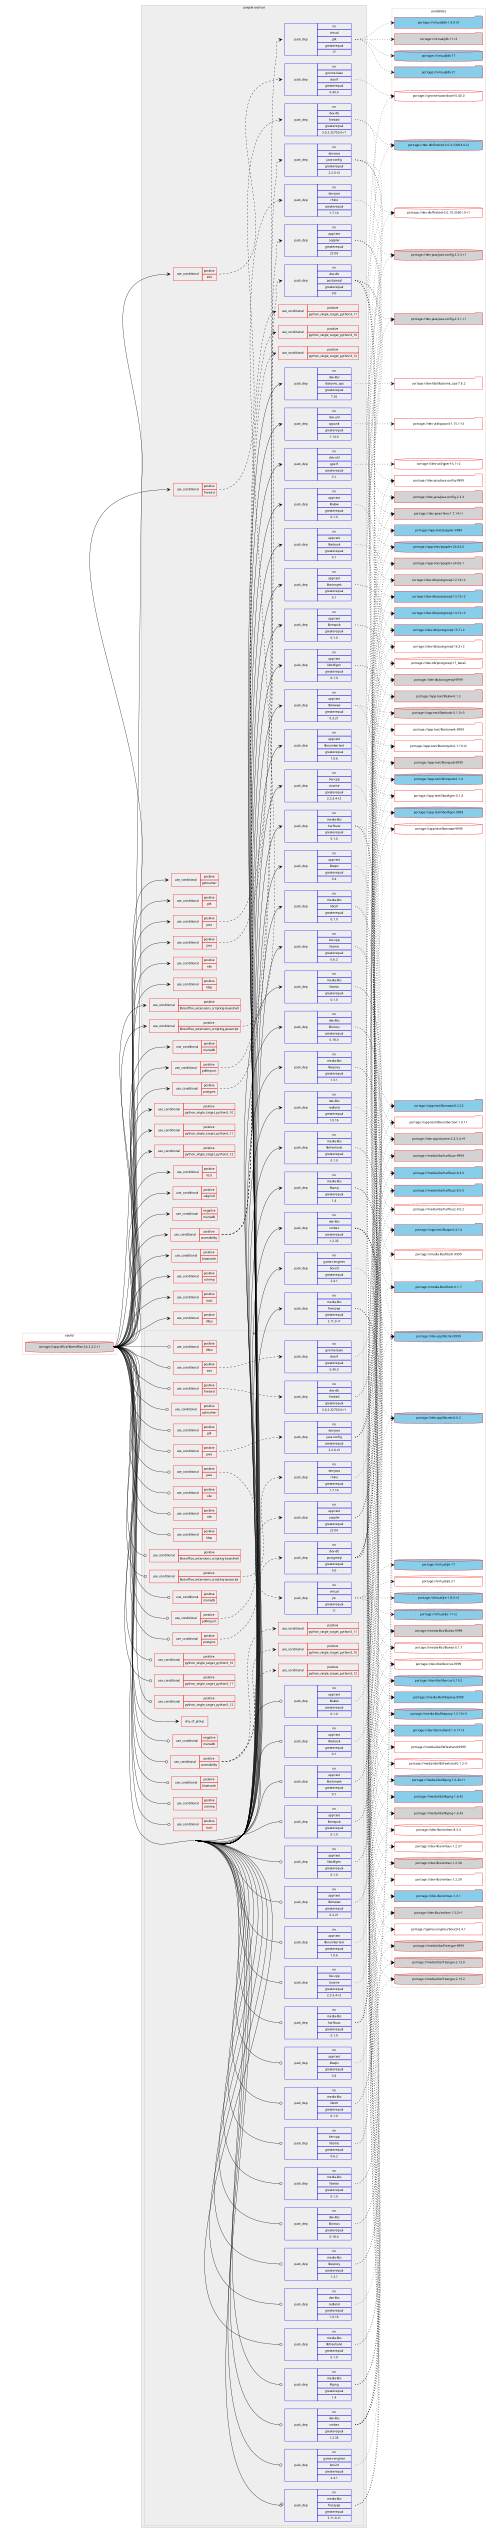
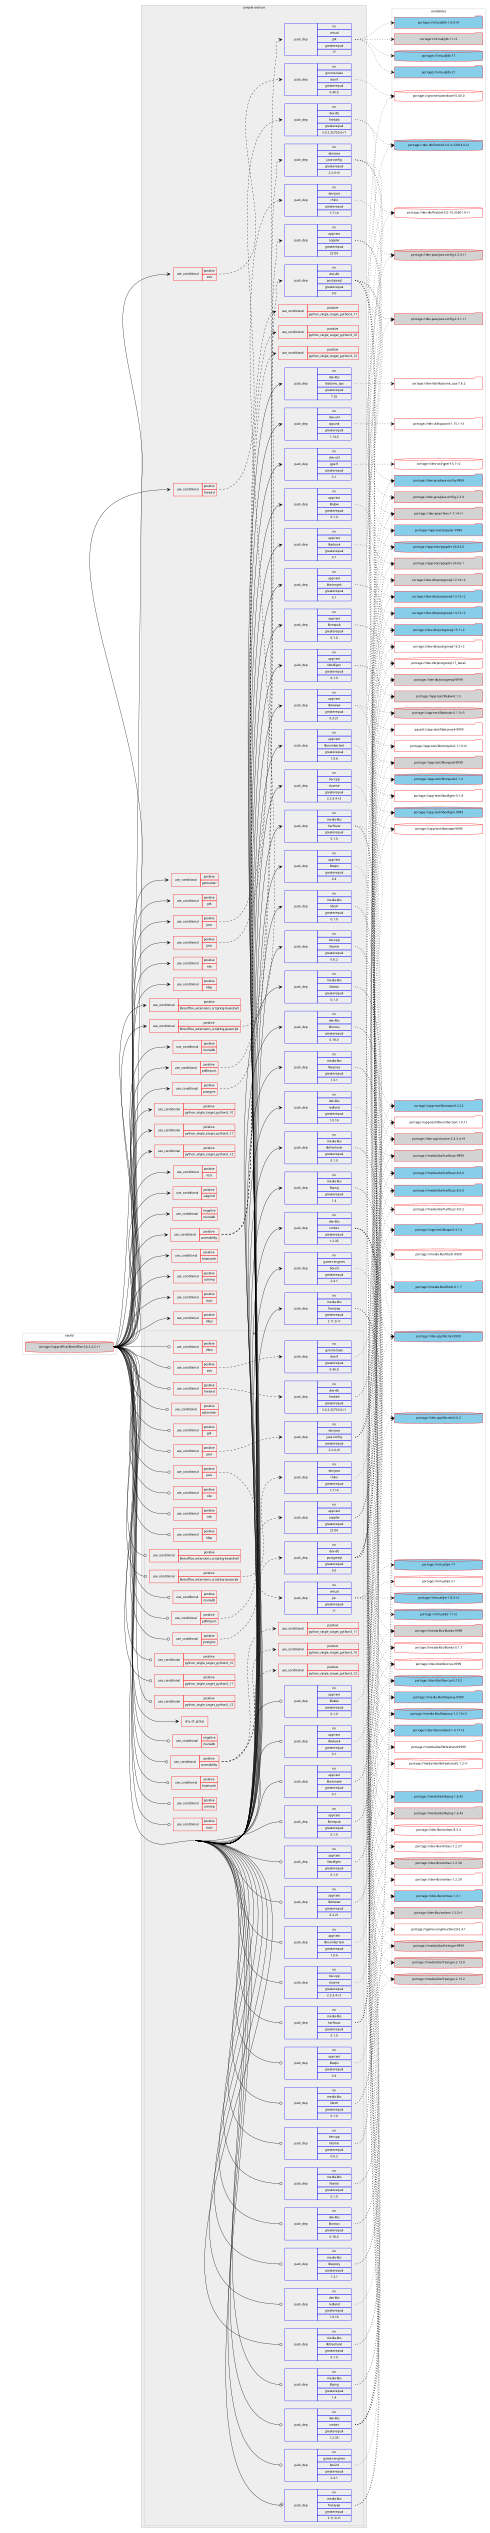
node "portage://dev-java/java-config-9999": fillcolor white -> skyblue
node "portage://app-text/libetonyek-9999": label "portage://app-text/libetonyek-9999" -> "cppunit://app-text/libetonyek-9999"
node "portage://media-libs/libpng-1.6.40-r1": removed
